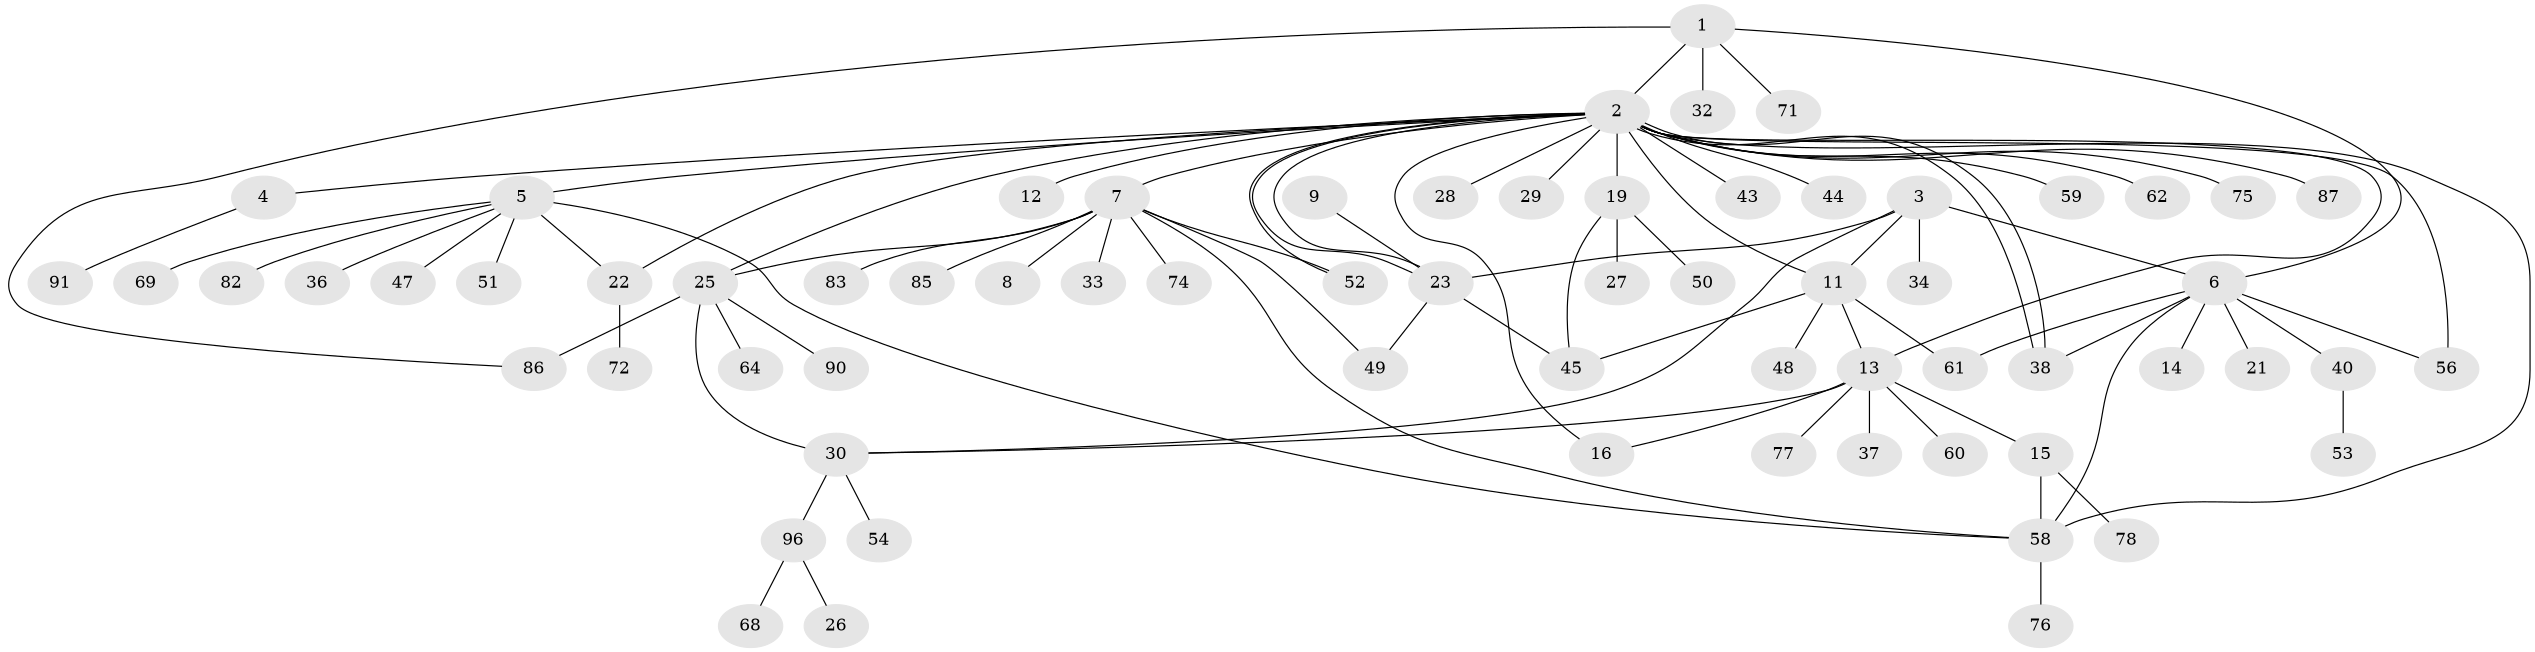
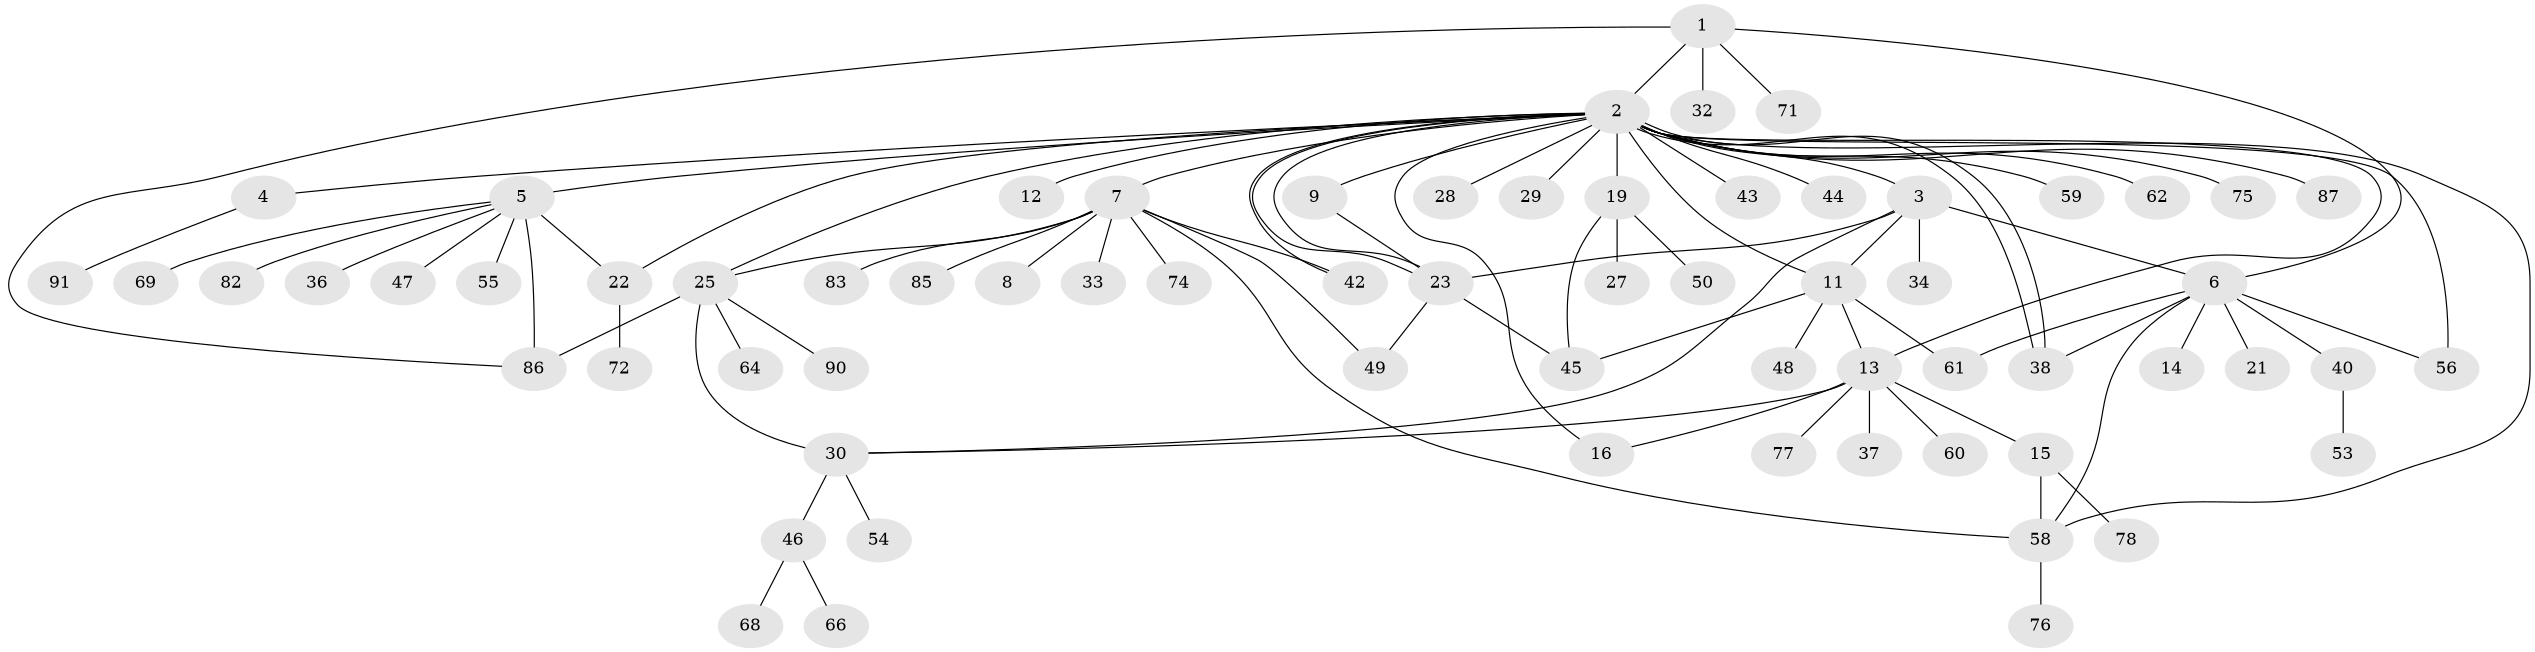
edge "2" -- "3": added
edge "2" -- "9": added
node "51": label "51" -> "55"
node "52": label "52" -> "42"
edge "5" -- "58": now "5" -- "86"
node "96": label "96" -> "46"
node "26": label "26" -> "66"
